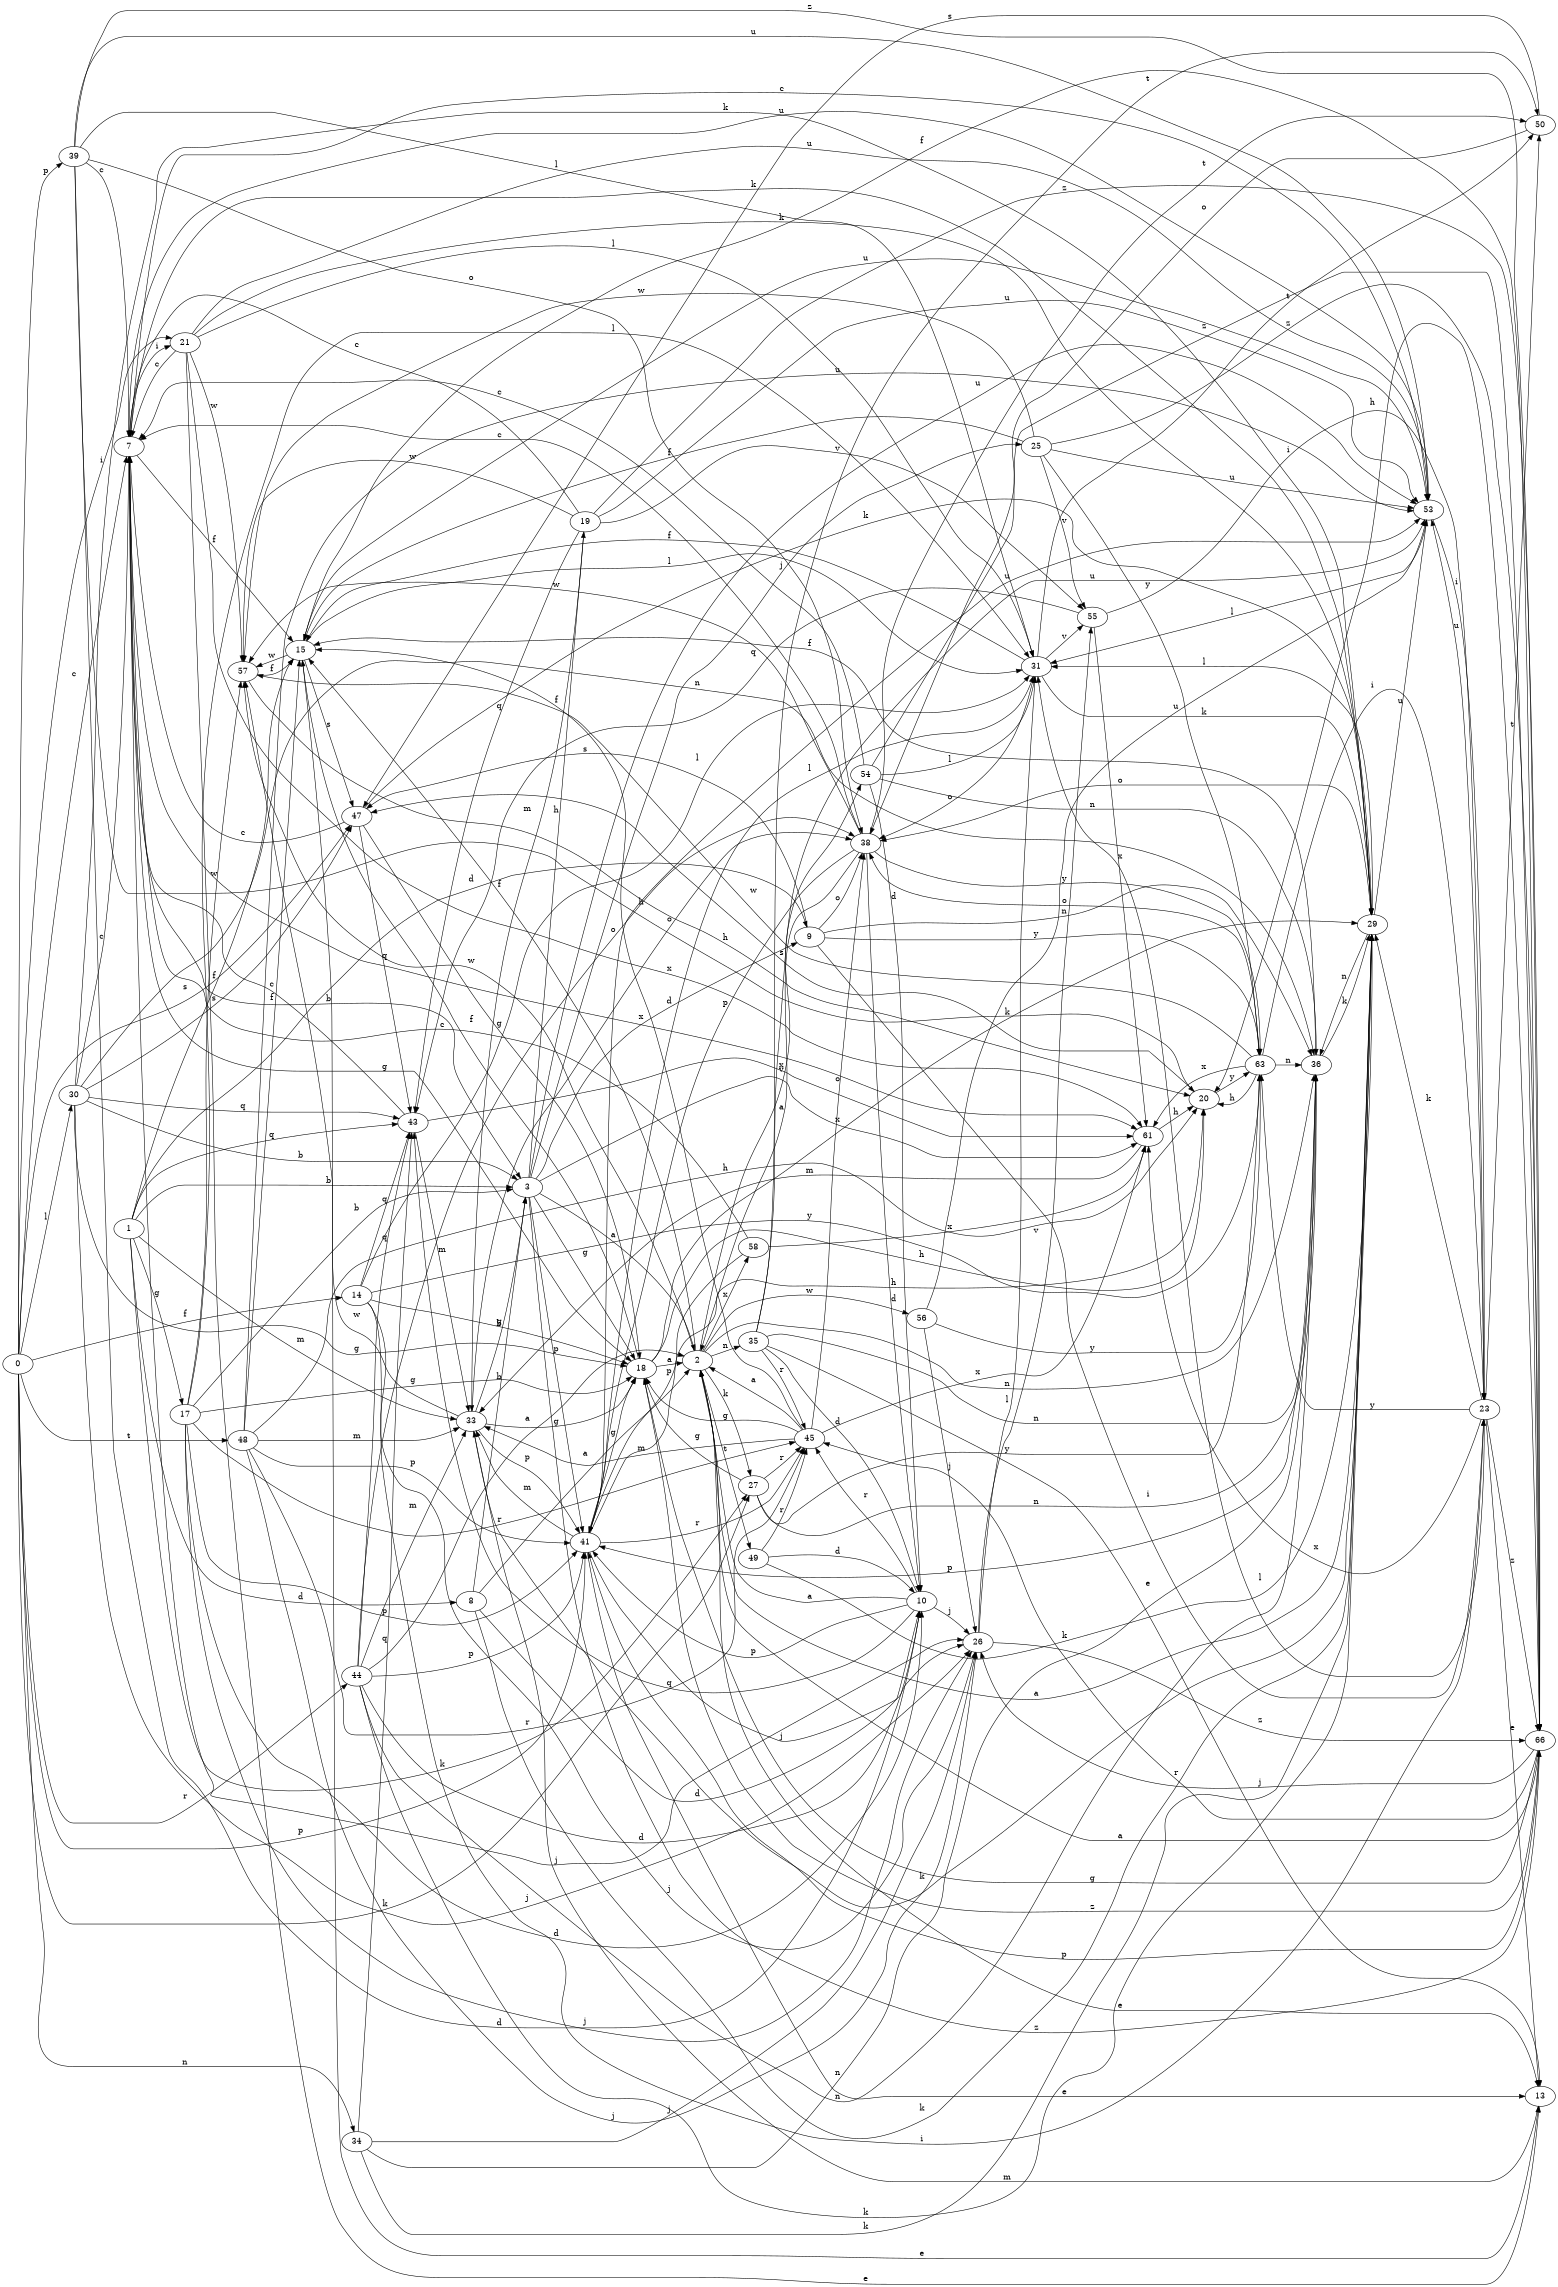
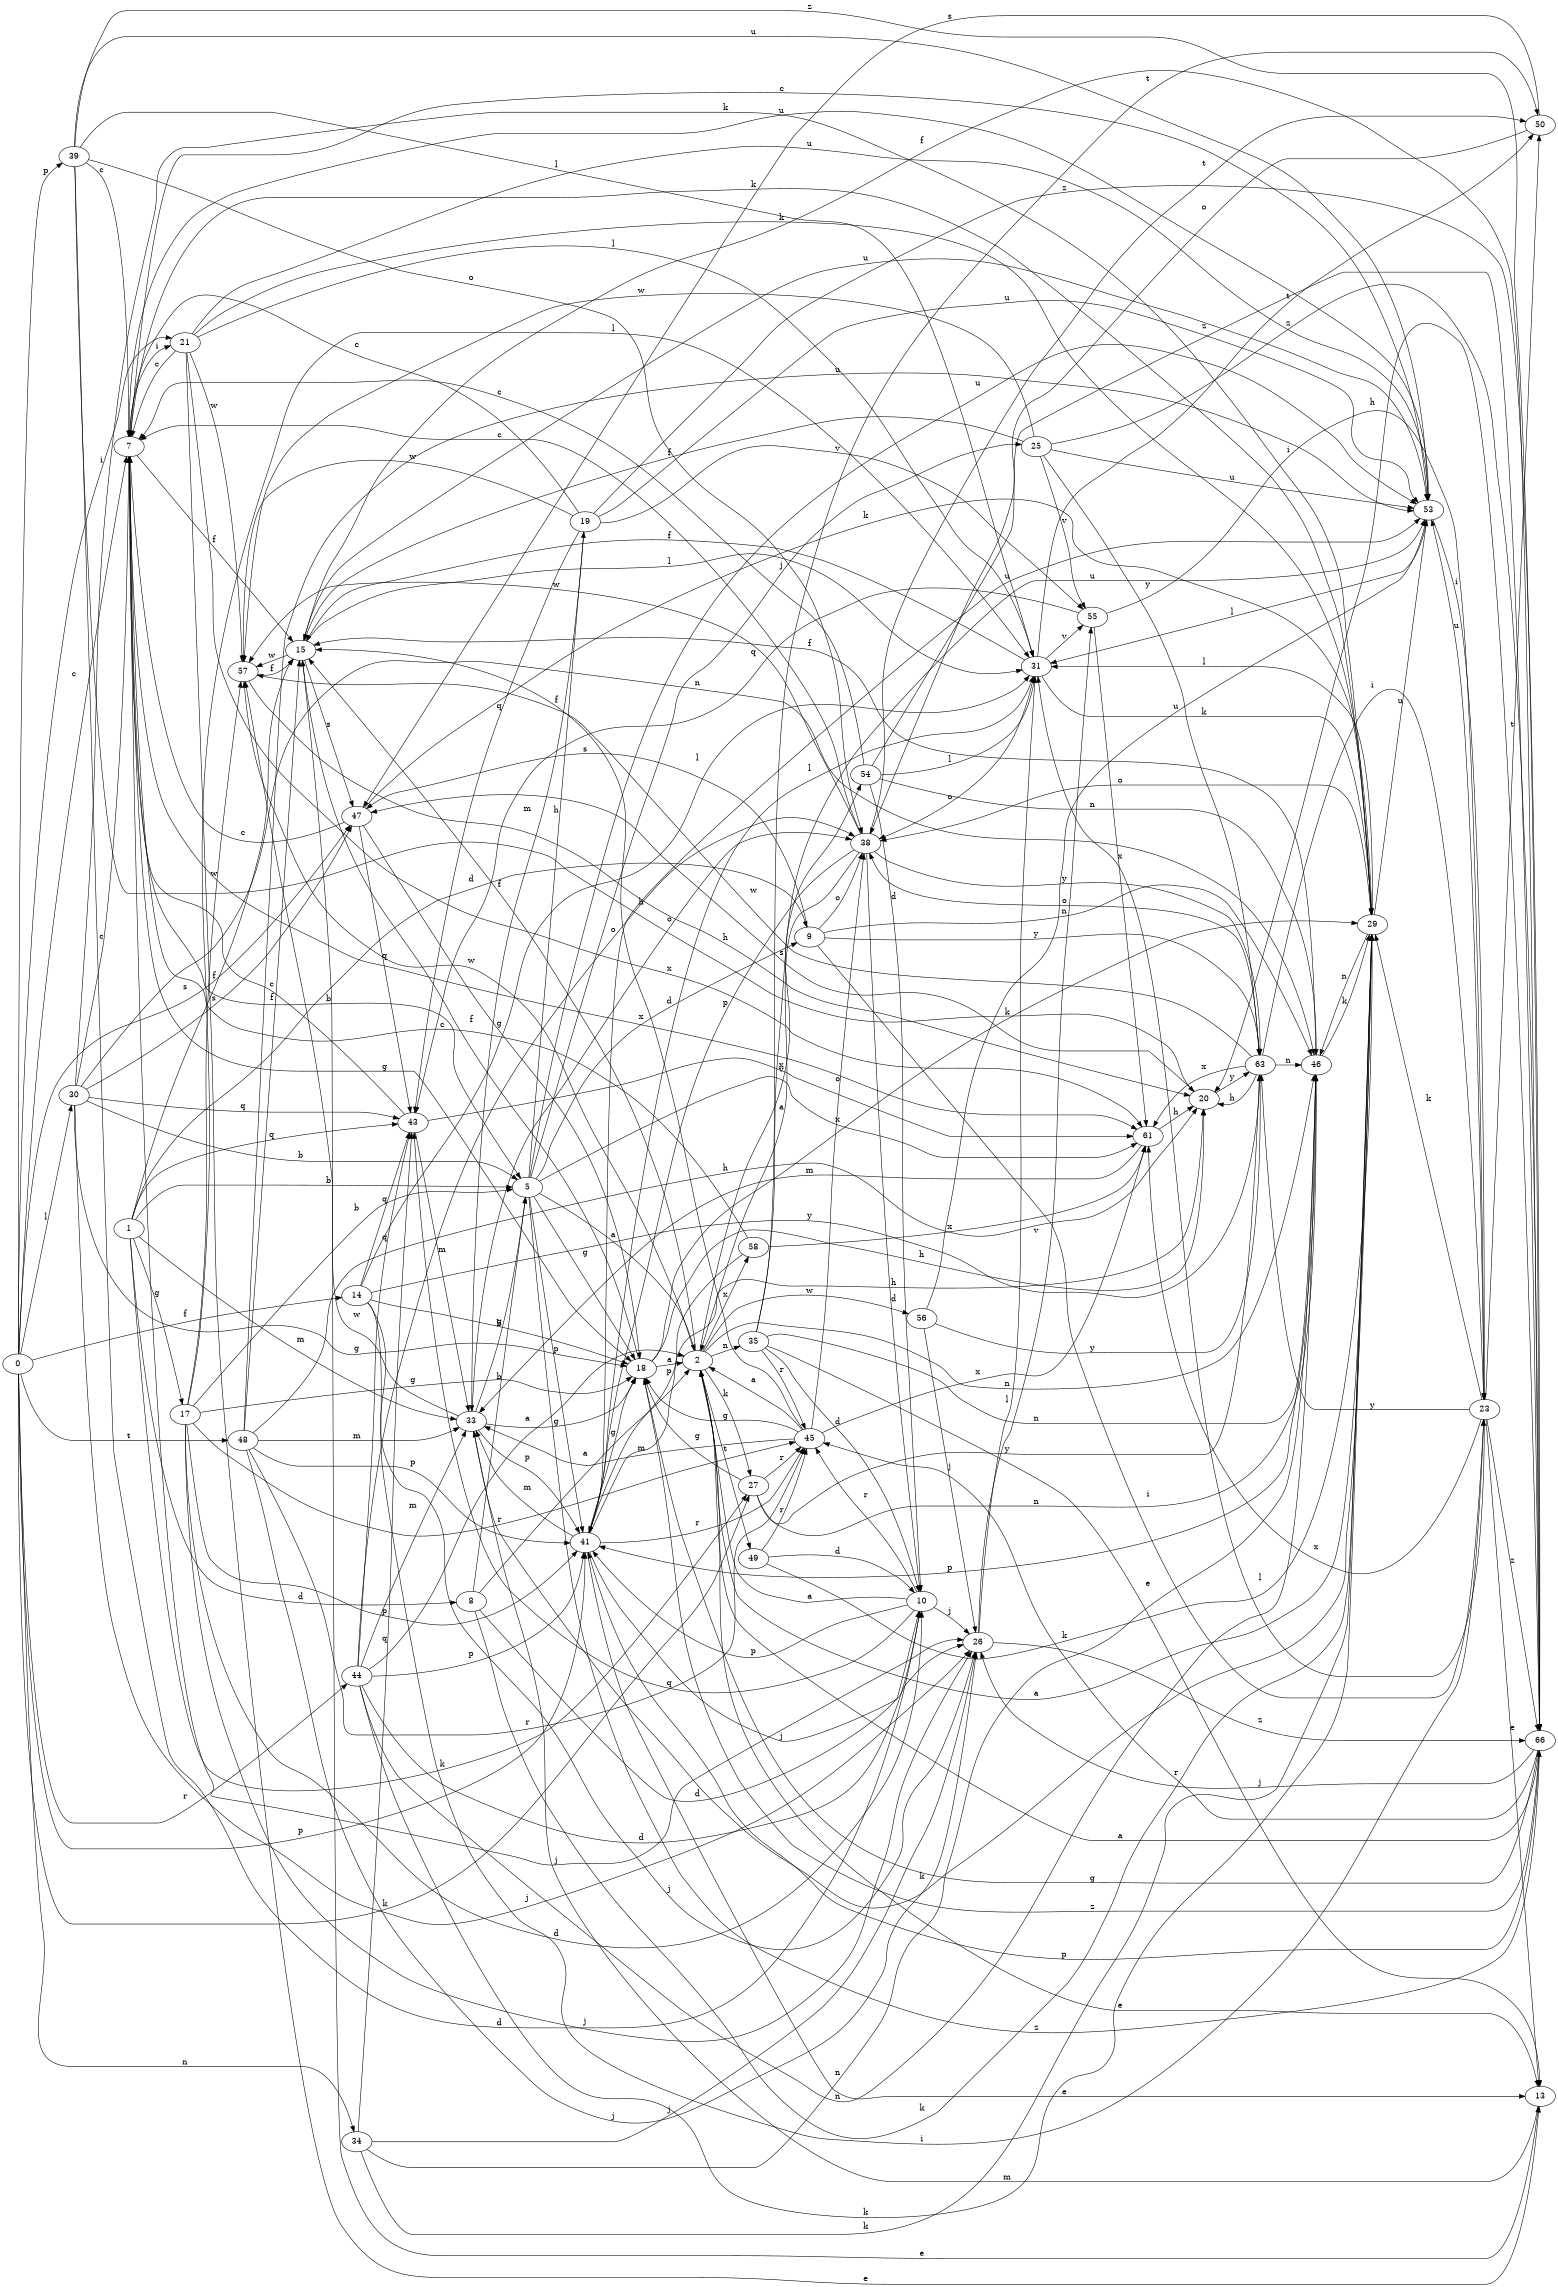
node "36": label "36" -> "46"
node "3": label "3" -> "5"
